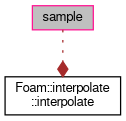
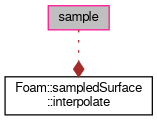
node "Foam::interpolate ::interpolate": label "Foam::interpolate ::interpolate" -> "Foam::sampledSurface ::interpolate"
